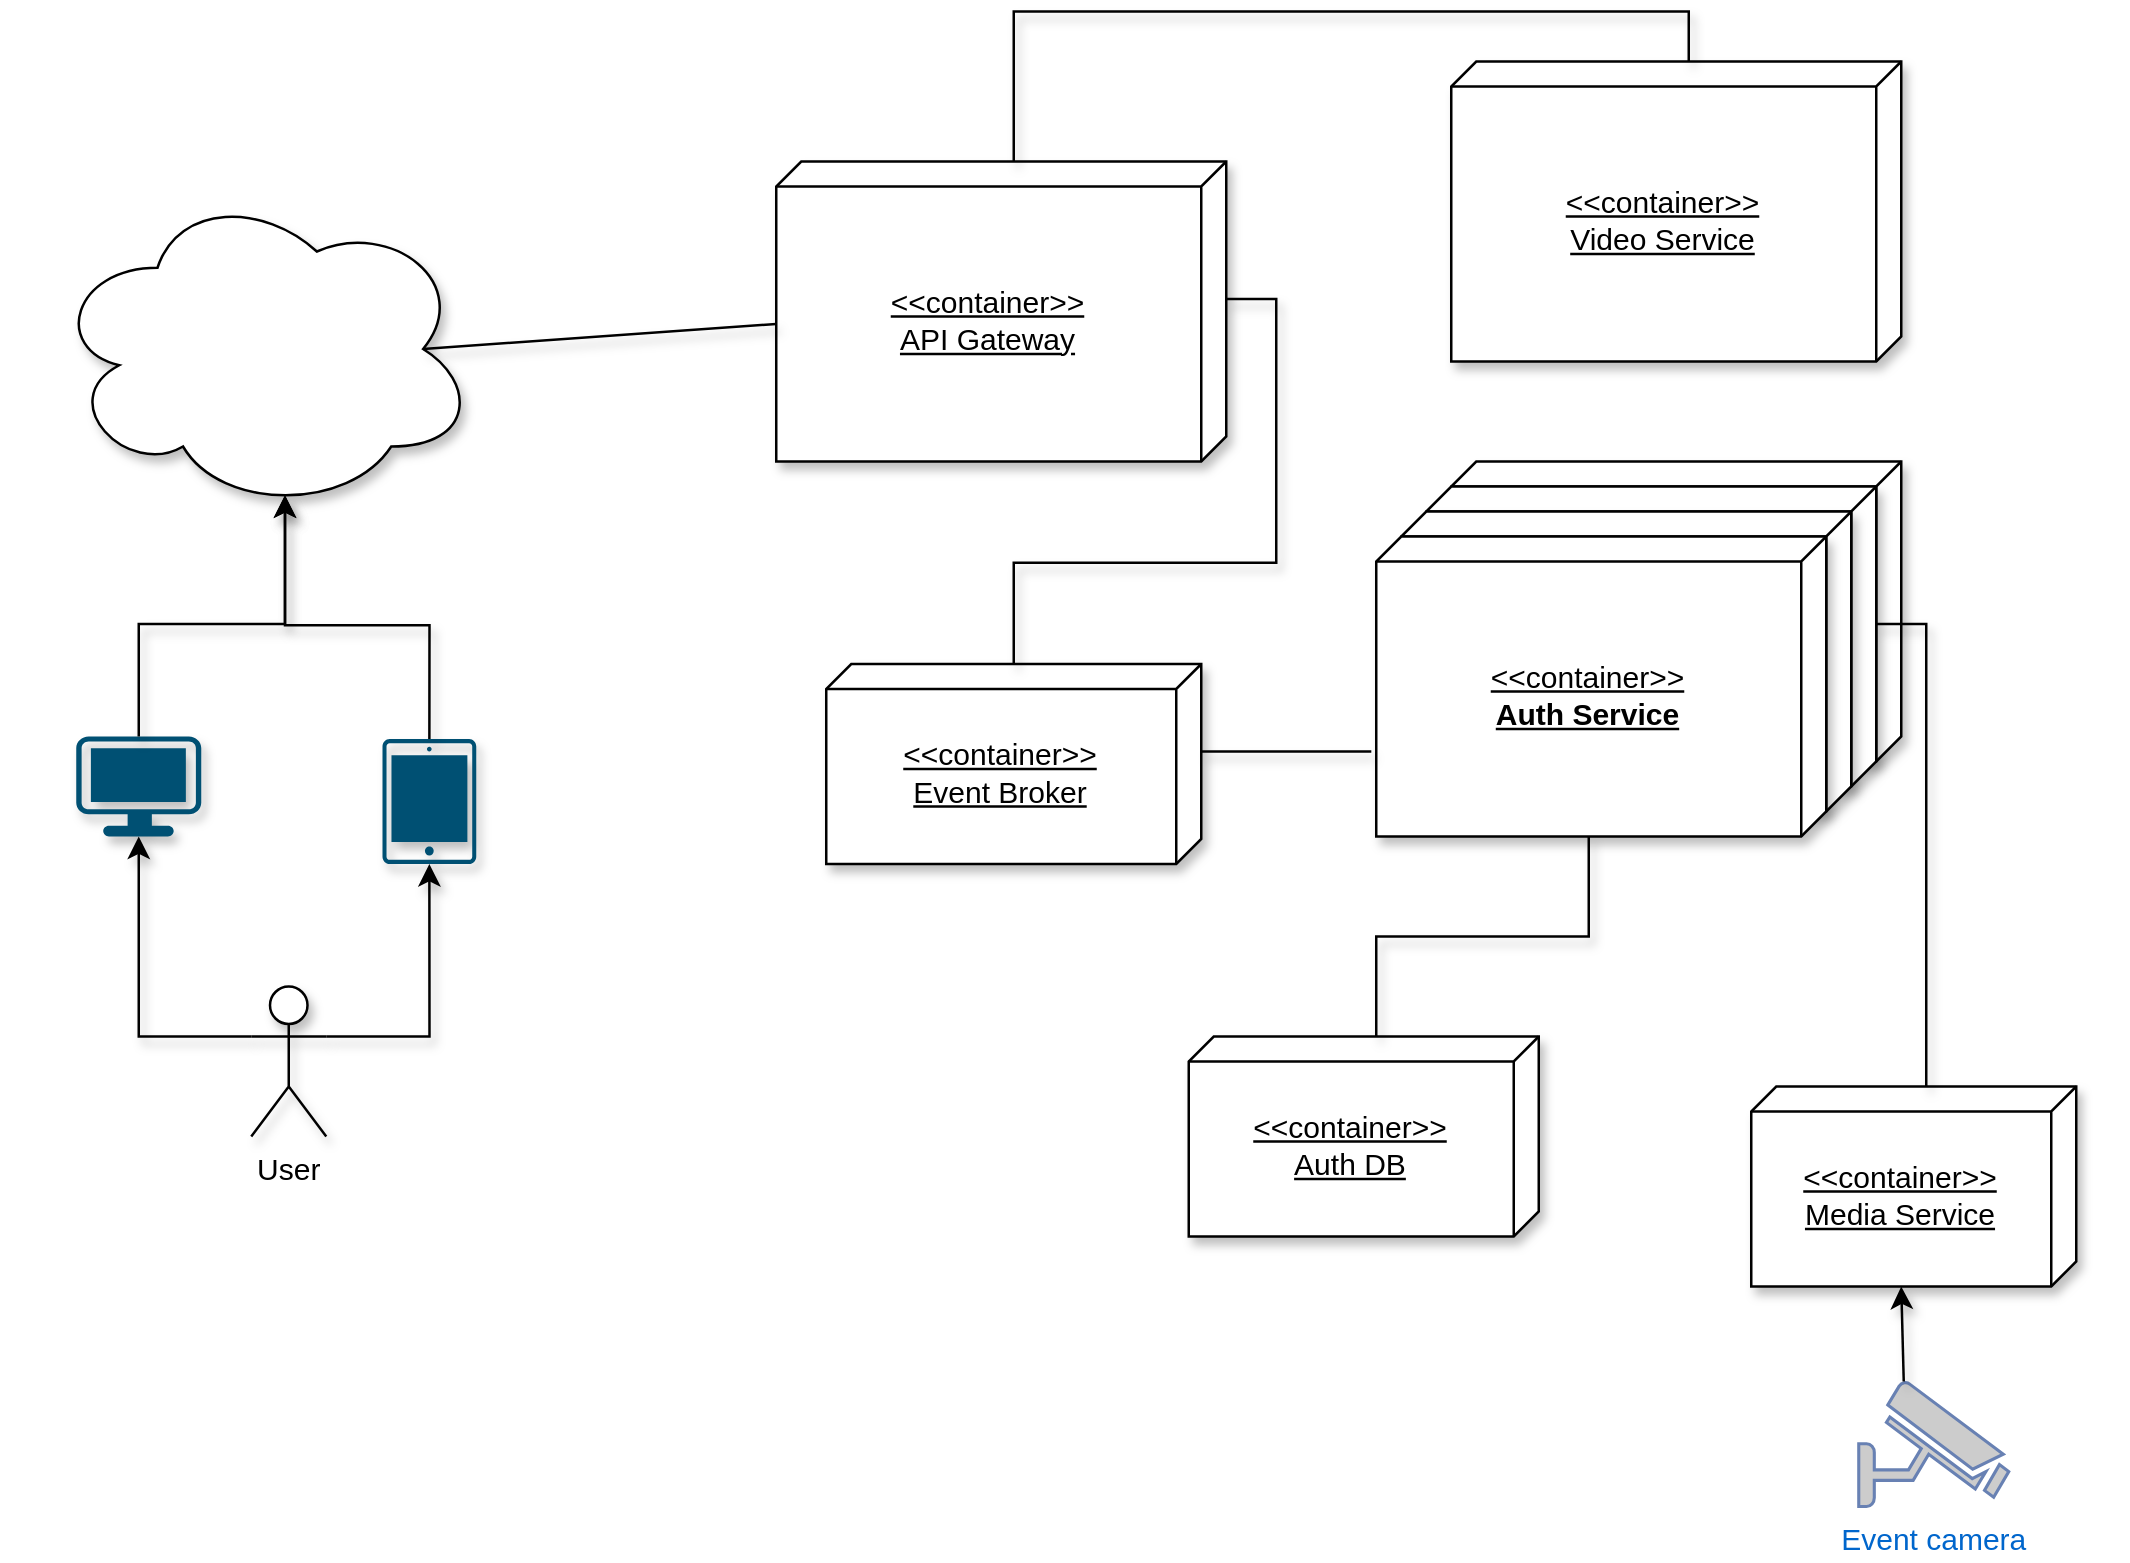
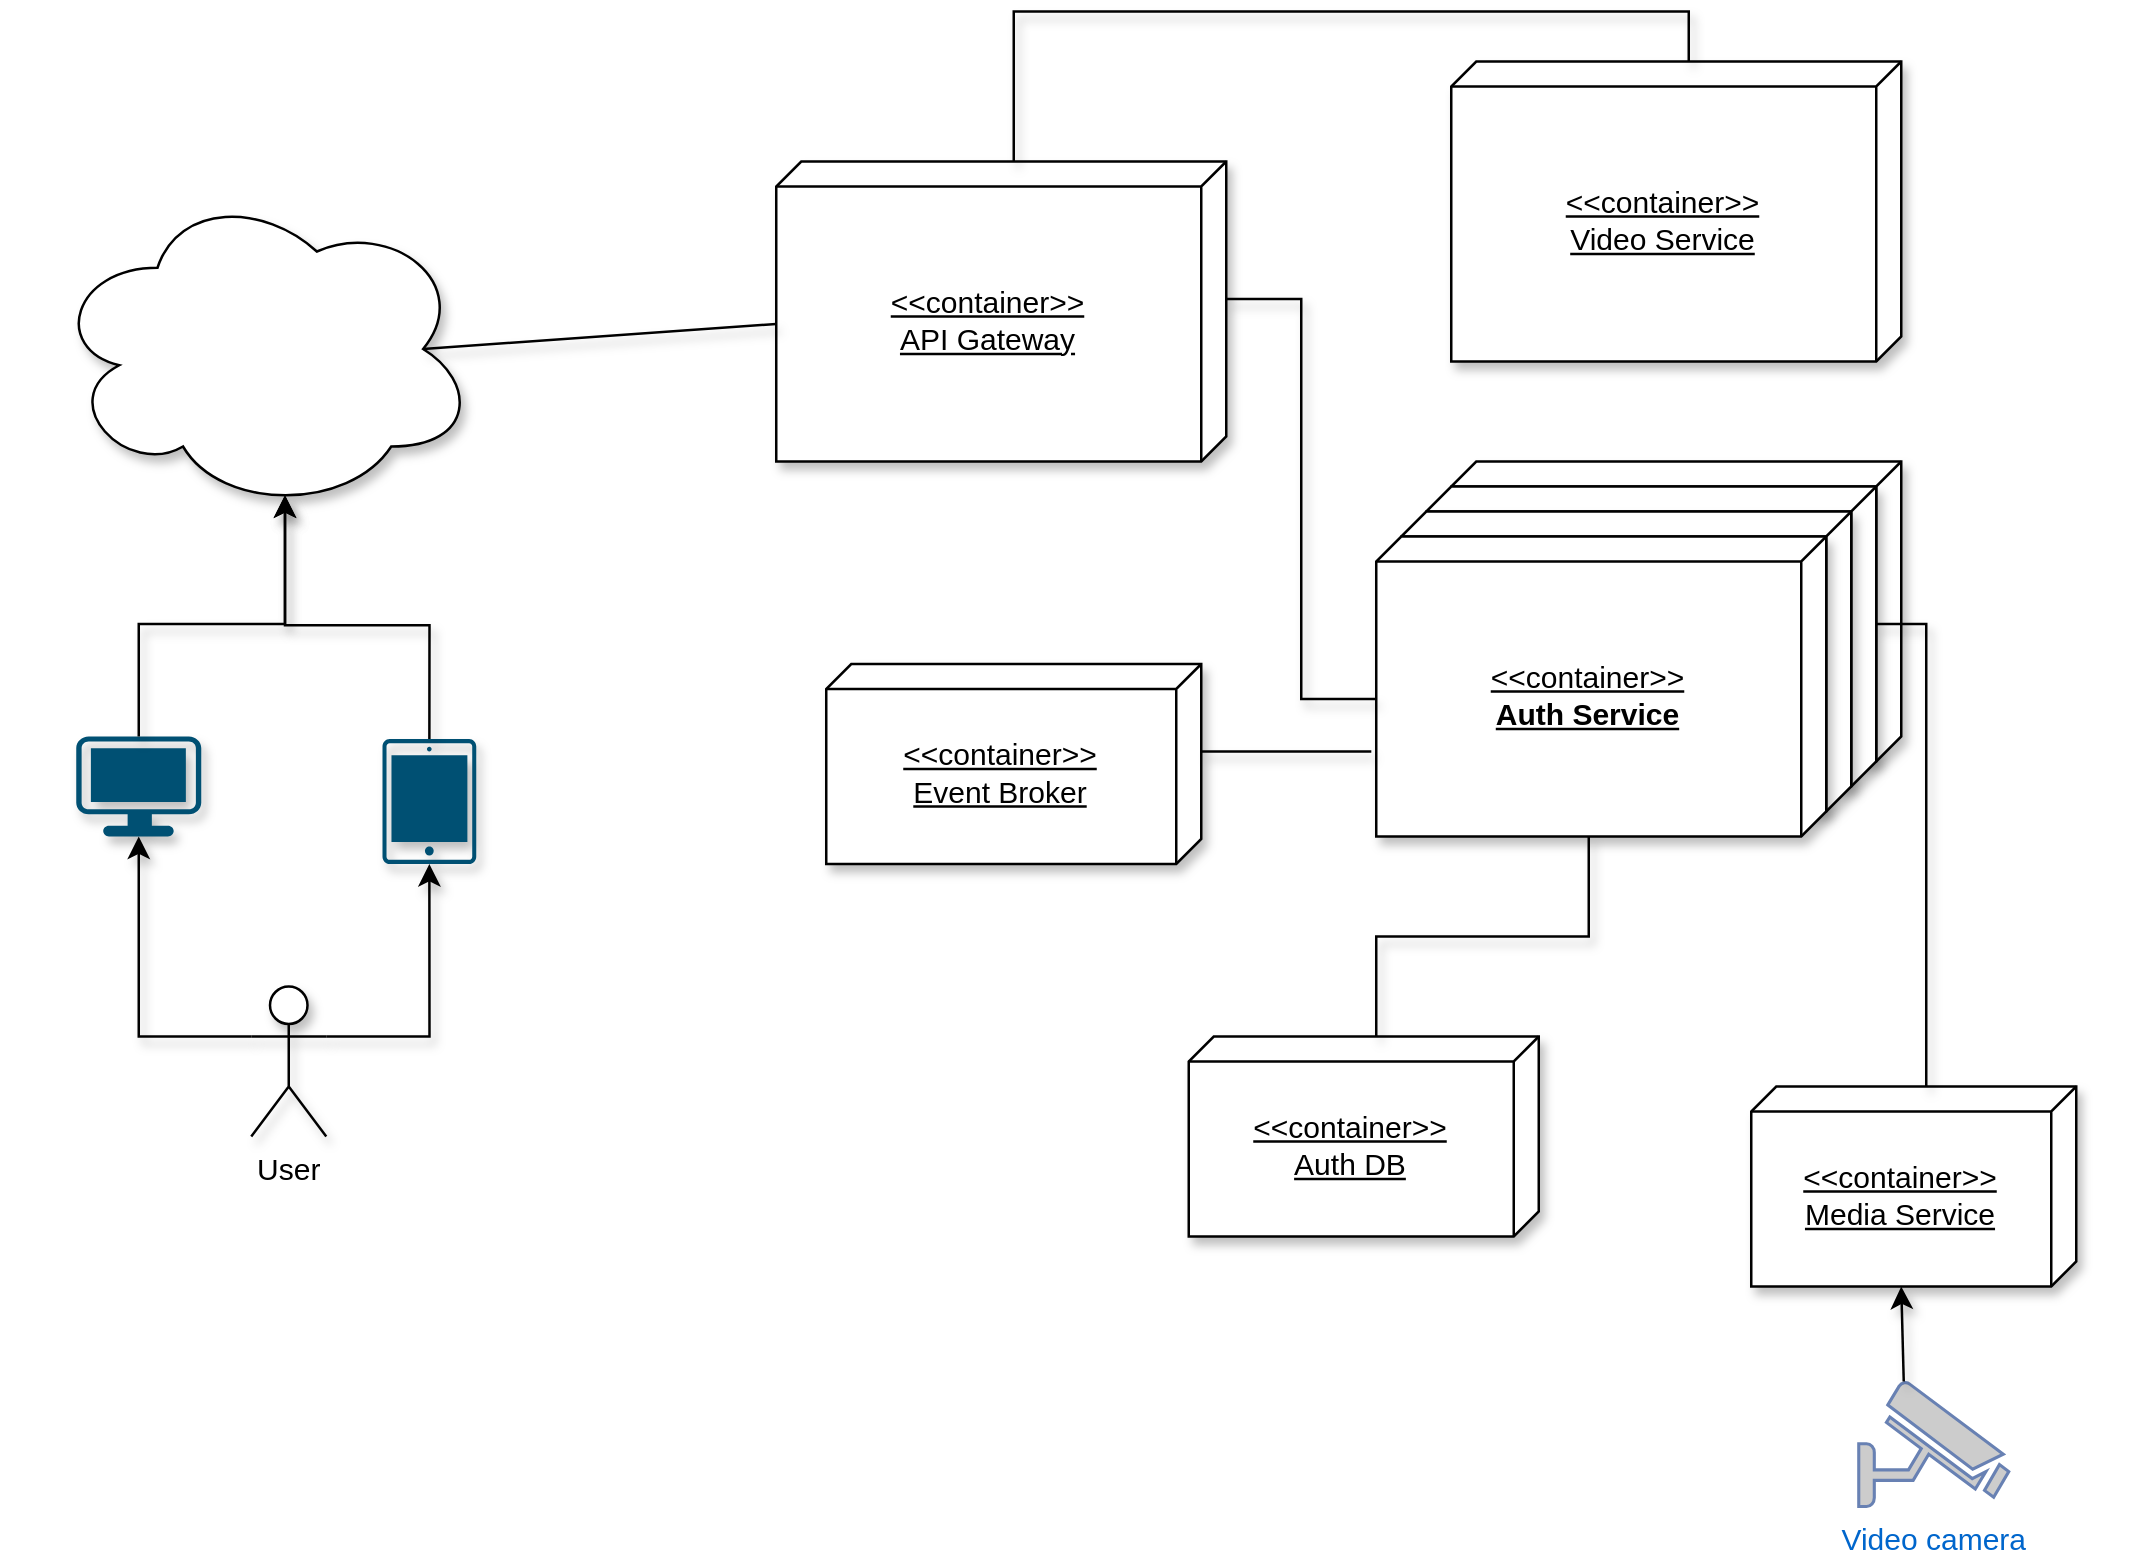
edge "<<container>> API Gateway" -- "<<container>> Event Broker": now "<<container>> API Gateway" -- "<<container>> Auth Service"
node "Event camera": label "Event camera" -> "Video camera"
